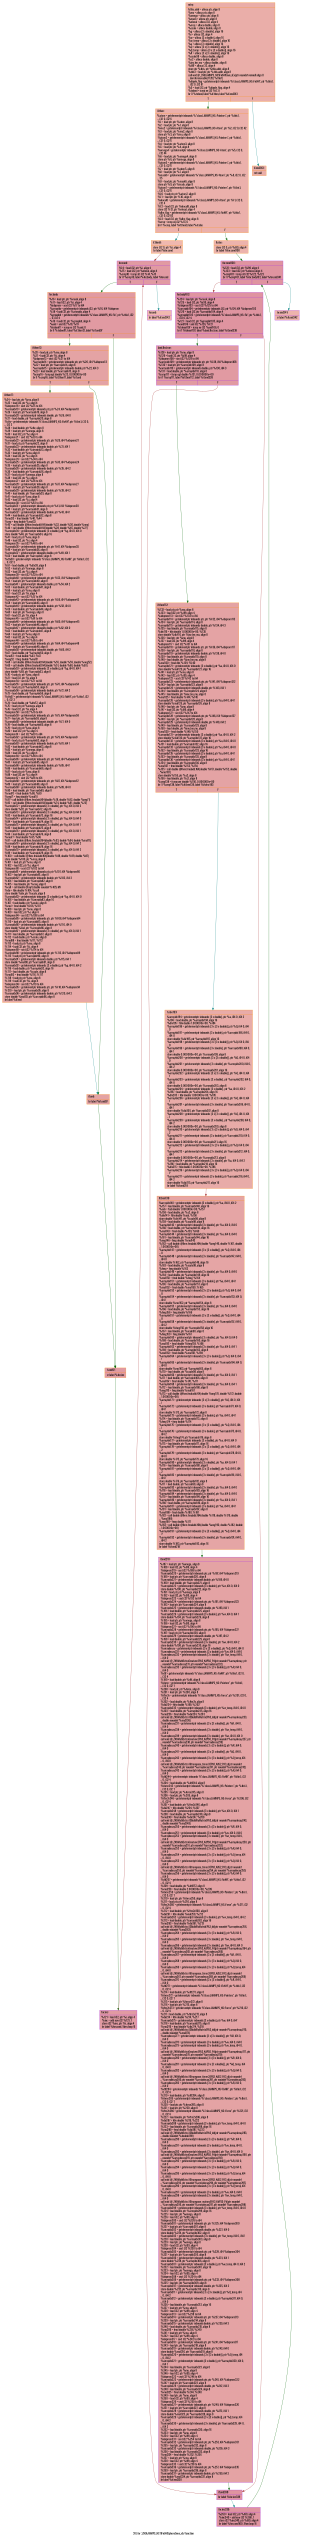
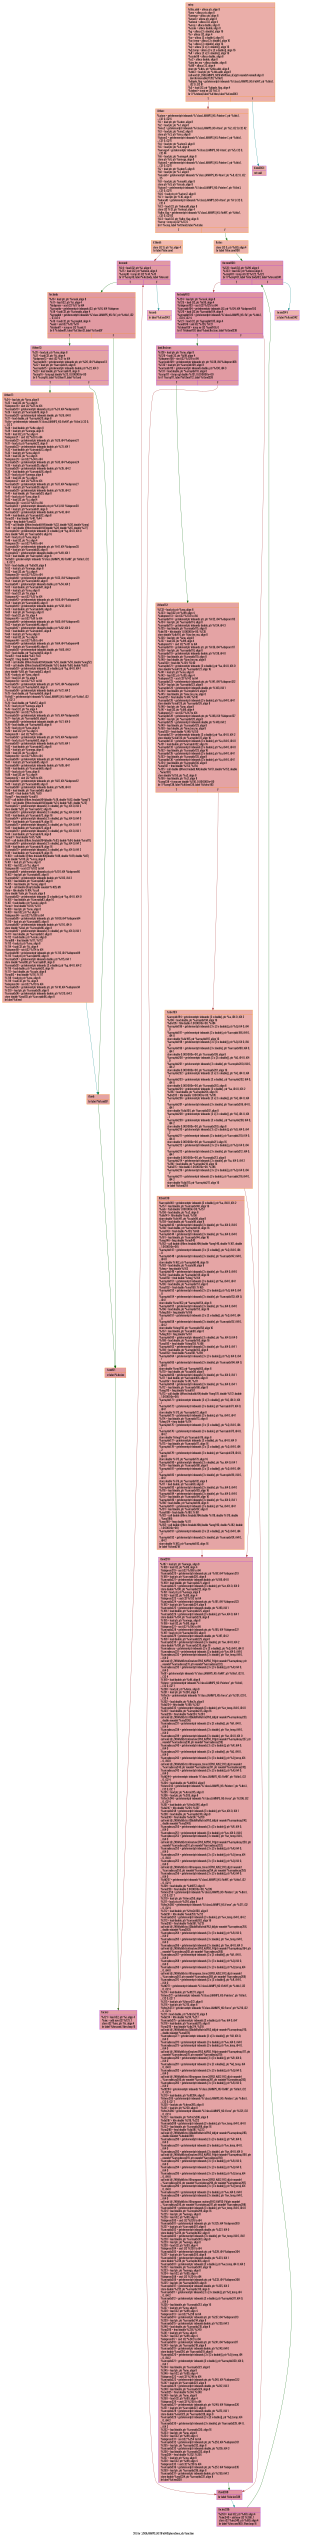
edge "entry:" -> "if.then:": color darkgreen -> brown
node "if.end343:": color darkorange -> purple
edge "if.then:" -> "if.then9:": removed
node "if.then12:": color darkorange -> purple
edge "if.then112:" -> "if.else193:": color teal -> brown
edge "if.else193:" -> "if.then139:": now "if.else193:" -> "if.end218:"
edge "if.then139:" -> "if.end218:": color darkgreen -> brown
